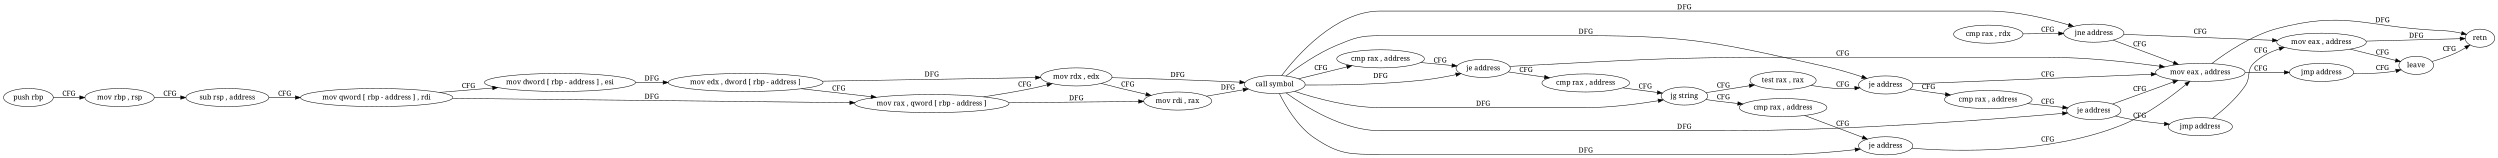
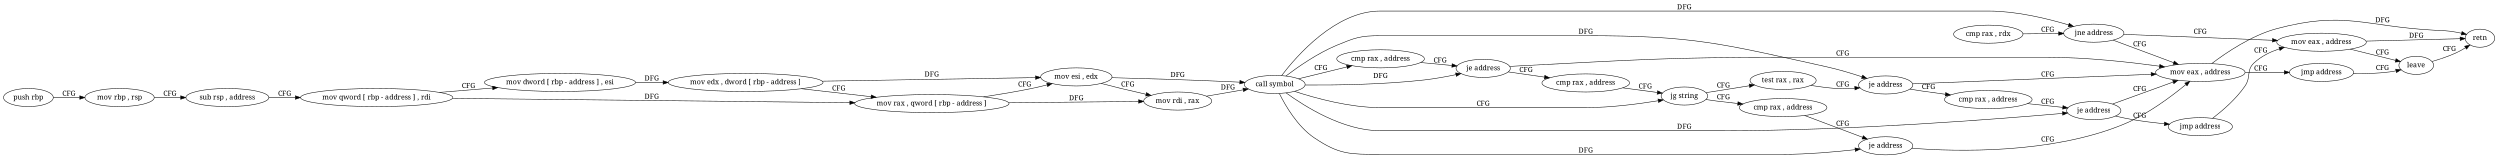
node "mov rdx , edx": label "mov rdx , edx" -> "mov esi , edx"
edge "call symbol" -> "jg string": label "DFG" -> "CFG"
